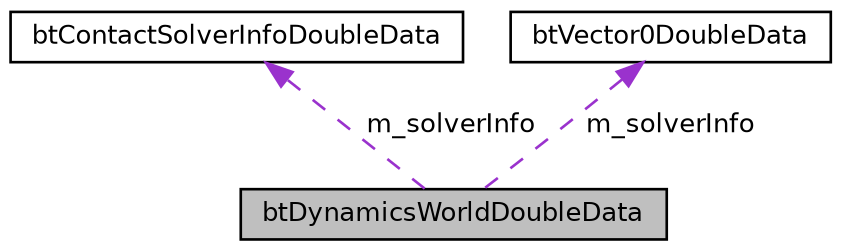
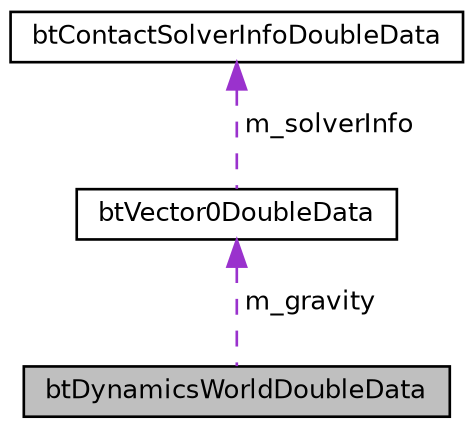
edge "btDynamicsWorldDoubleData" -> "btVector0DoubleData": label " m_solverInfo" -> " m_gravity"
edge "btDynamicsWorldDoubleData" -> "btContactSolverInfoDoubleData": now "btVector0DoubleData" -> "btContactSolverInfoDoubleData"
